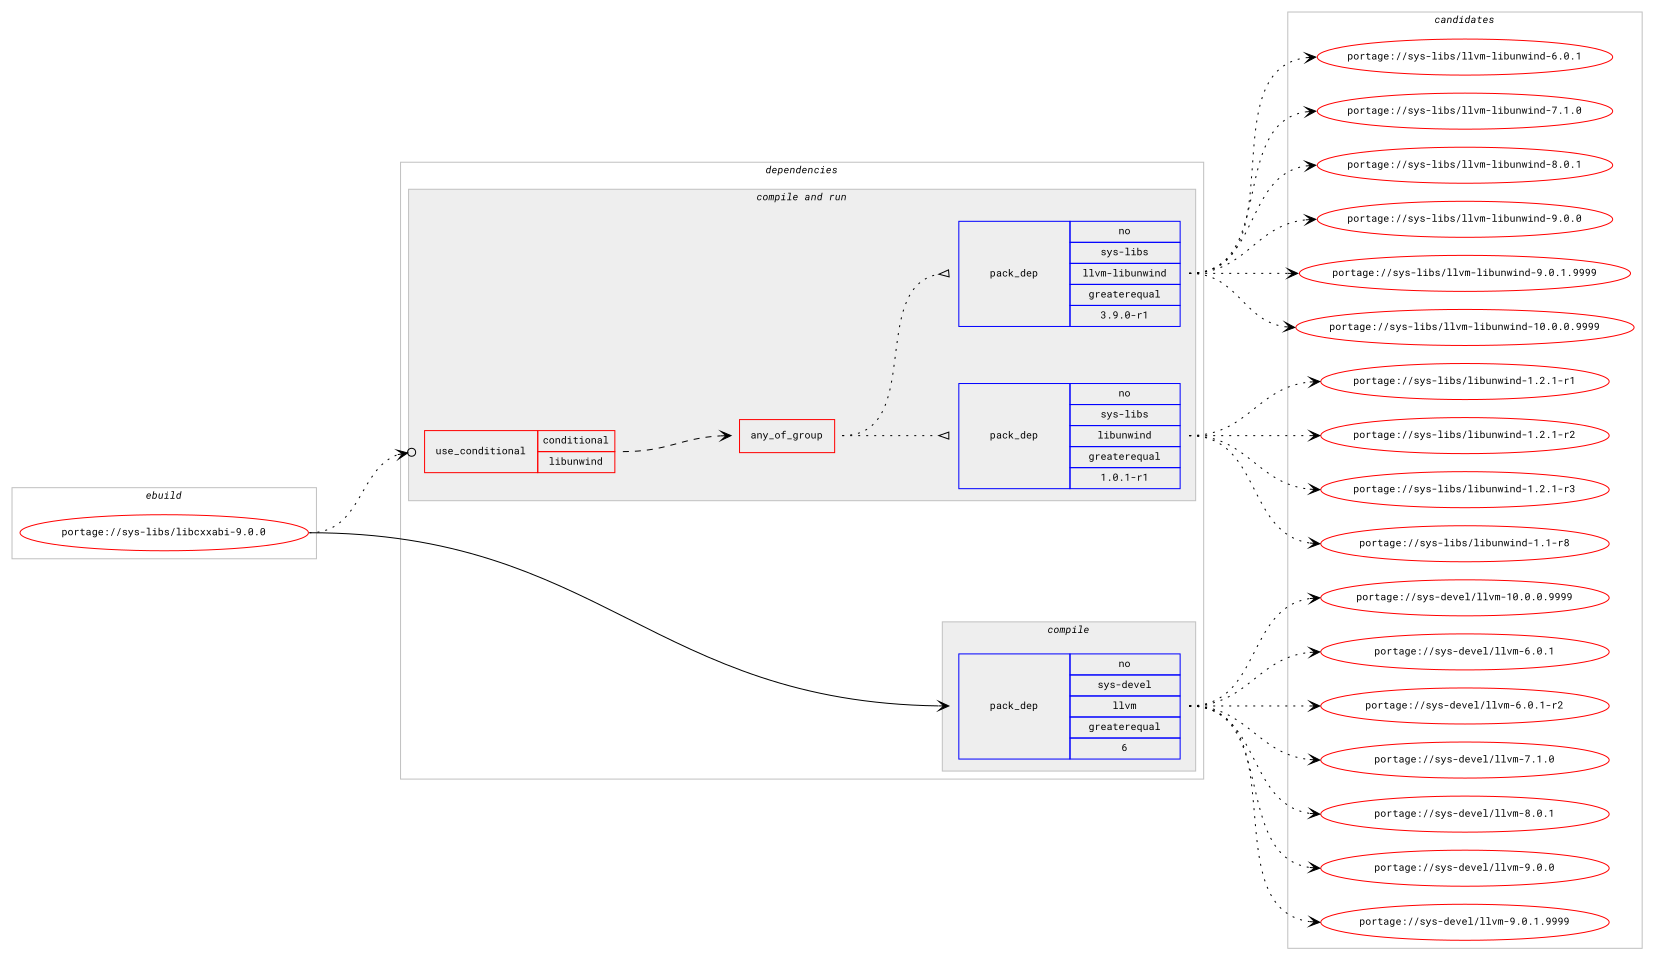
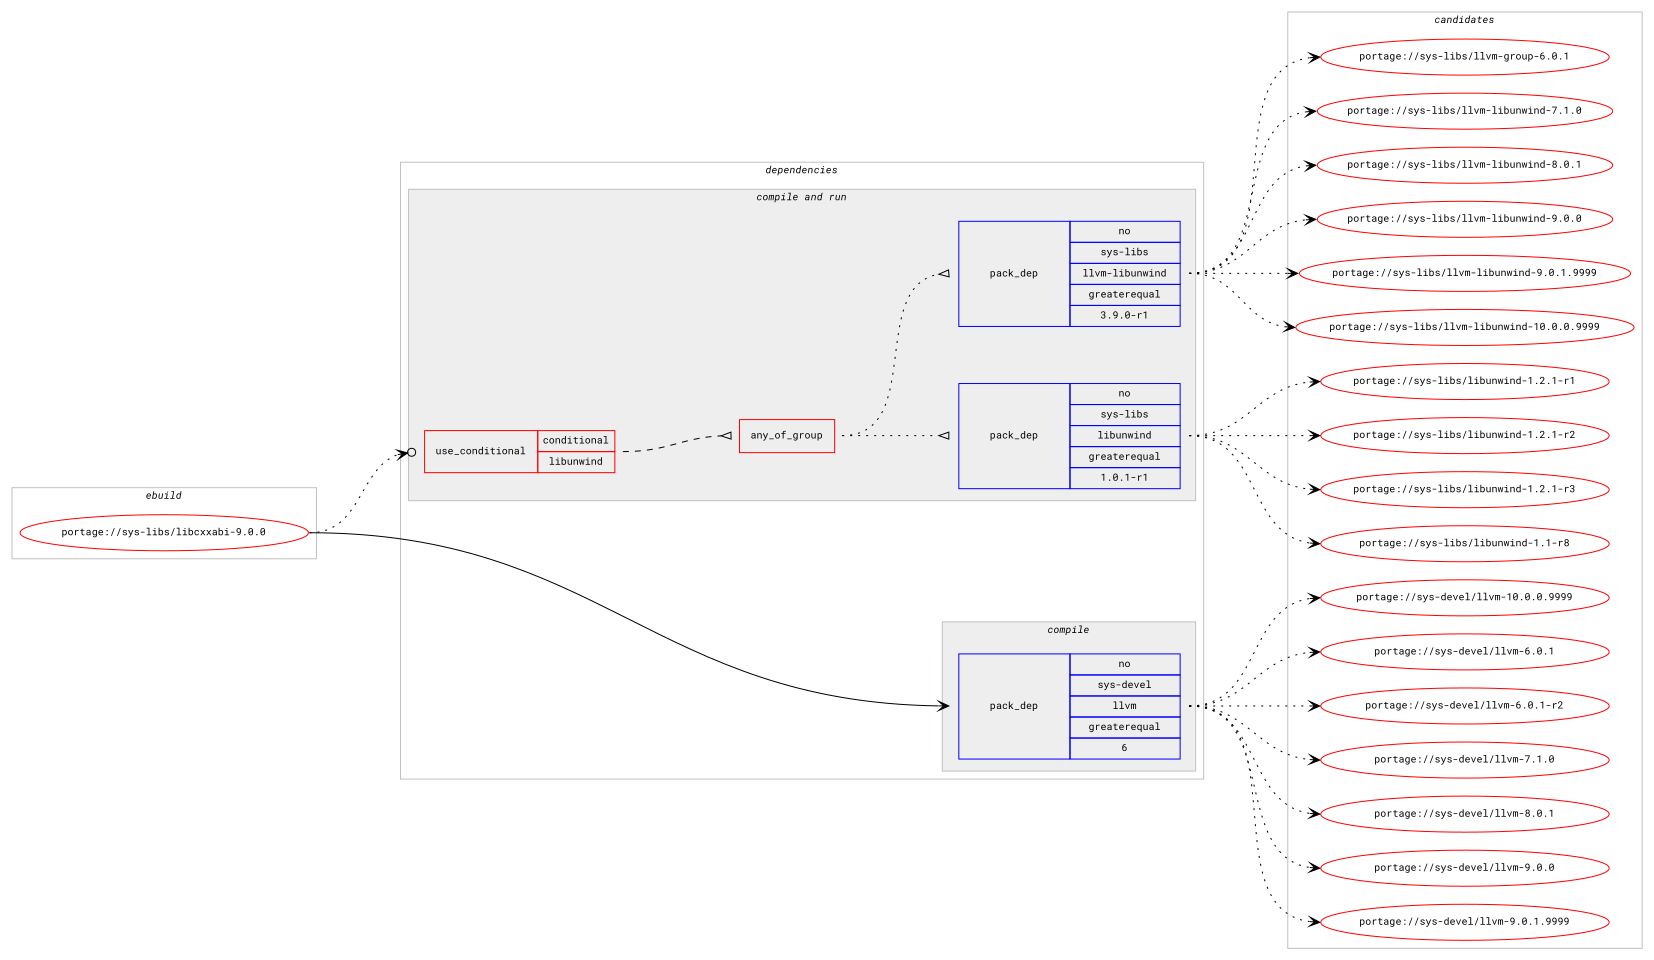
node "portage://sys-libs/llvm-libunwind-6.0.1": label "portage://sys-libs/llvm-libunwind-6.0.1" -> "portage://sys-libs/llvm-group-6.0.1"
edge "use_conditional" -> "any_of_group": arrowhead vee -> oinv
